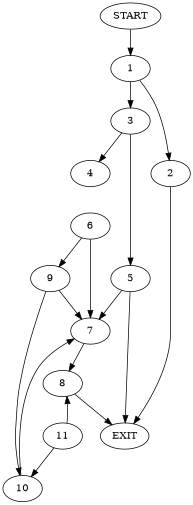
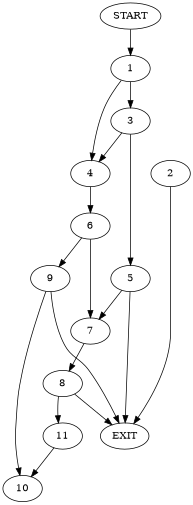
edge "1" -> "2": now "1" -> "4"
edge "4" -> "6": added
edge "9" -> "7": now "9" -> "EXIT"
edge "10" -> "7": removed
edge "11" -> "8": reversed
